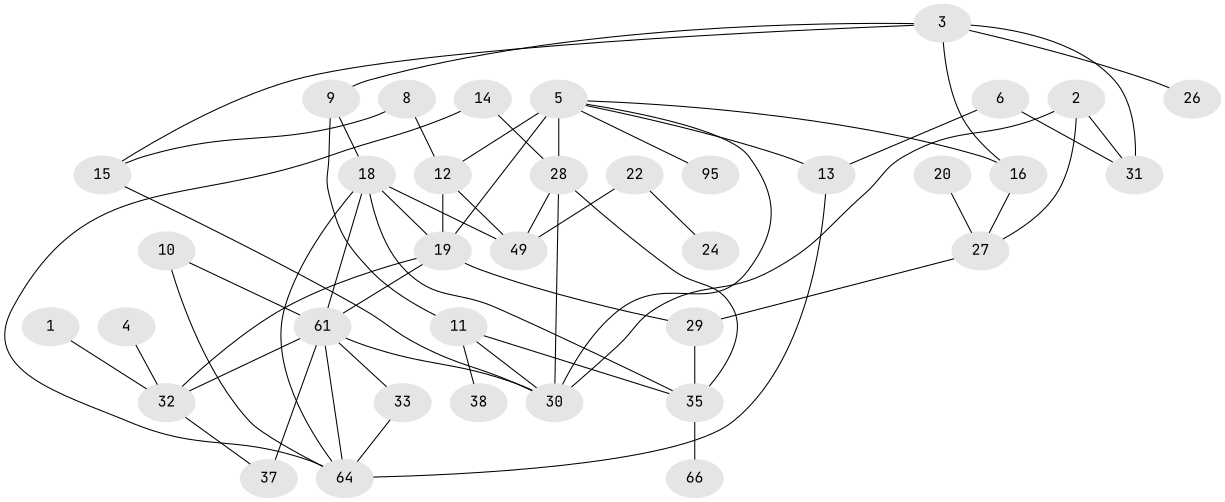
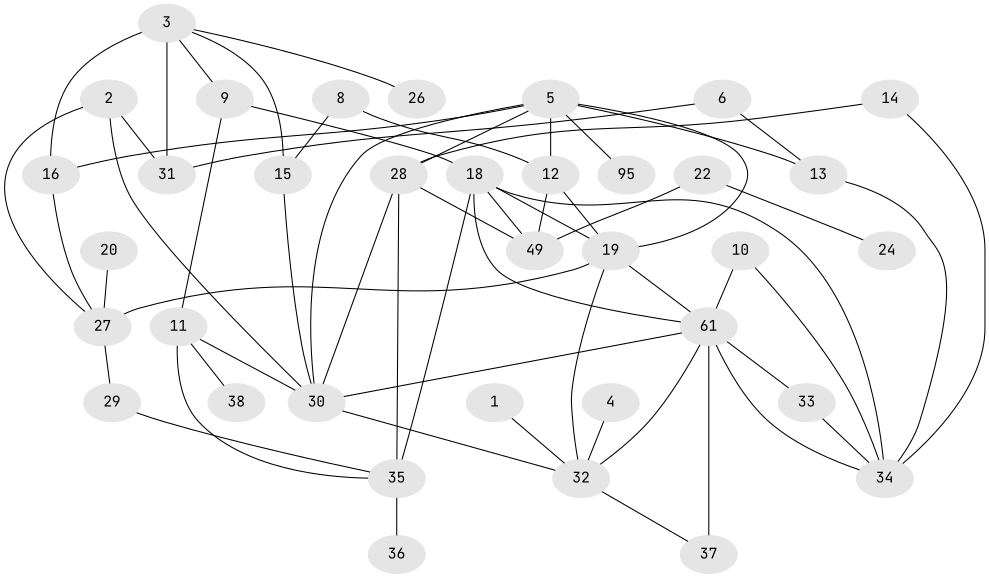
edge "19" -- "29": now "19" -- "27"
edge "30" -- "32": added
node "64": label "64" -> "34"
node "66": label "66" -> "36"
